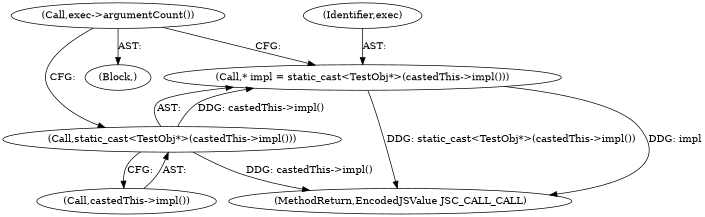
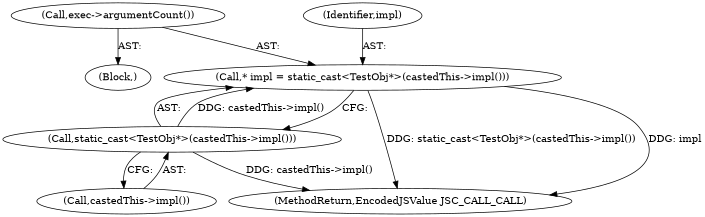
node "(Identifier,exec)": label "(Identifier,exec)" -> "(Identifier,impl)"
edge "(Call,exec->argumentCount())" -> "(Call,* impl = static_cast<TestObj*>(castedThis->impl()))": label "CFG: " -> "AST: "
edge "(Call,exec->argumentCount())" -> "(Call,static_cast<TestObj*>(castedThis->impl()))": now "(Call,* impl = static_cast<TestObj*>(castedThis->impl()))" -> "(Call,static_cast<TestObj*>(castedThis->impl()))"
